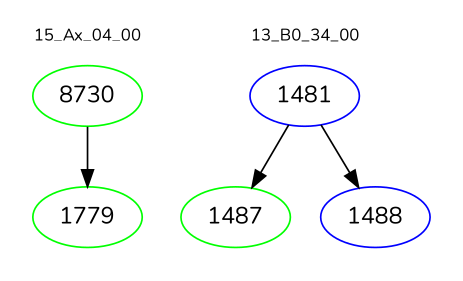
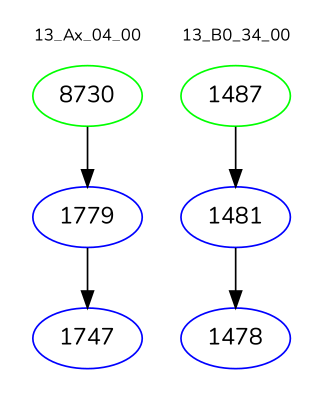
cluster "15_Ax_04_00": label "15_Ax_04_00" -> "13_Ax_04_00"
edge "1481" -> "1487": reversed
node "1779": color green -> blue
node "1488": label "1488" -> "1478"
node "1747": added
